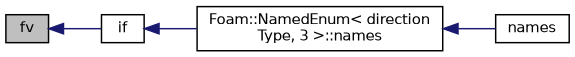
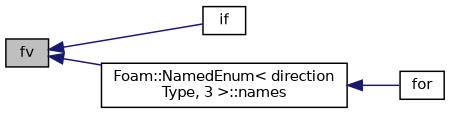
edge "Foam::NamedEnum< direction Type, 3 >::names" -> "if": now "Foam::NamedEnum< direction Type, 3 >::names" -> "fv"
node "names": label "names" -> "for"
